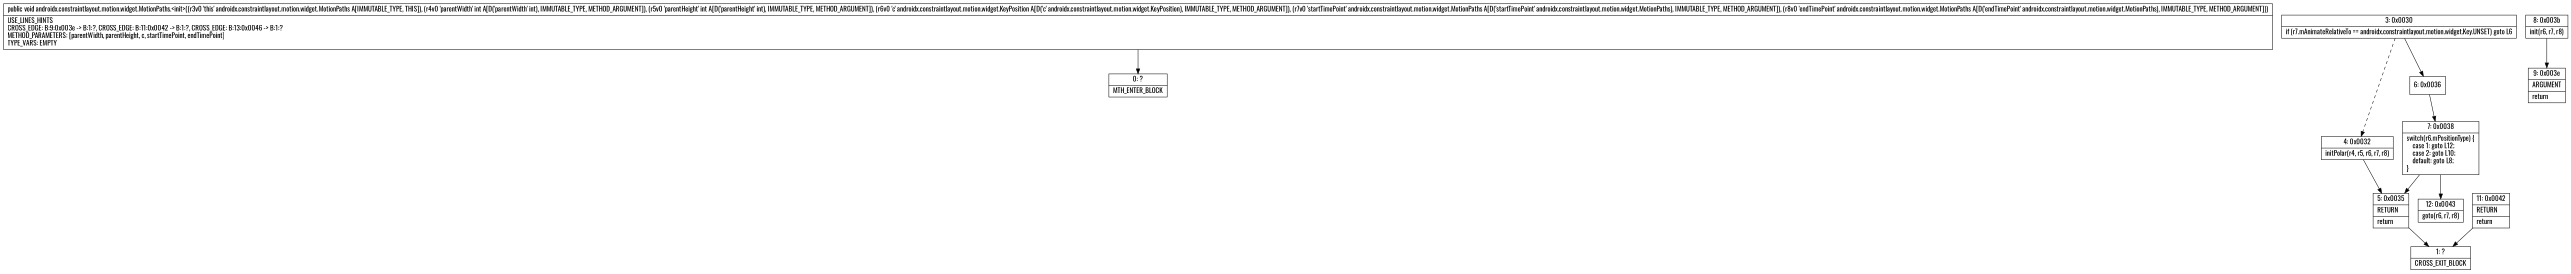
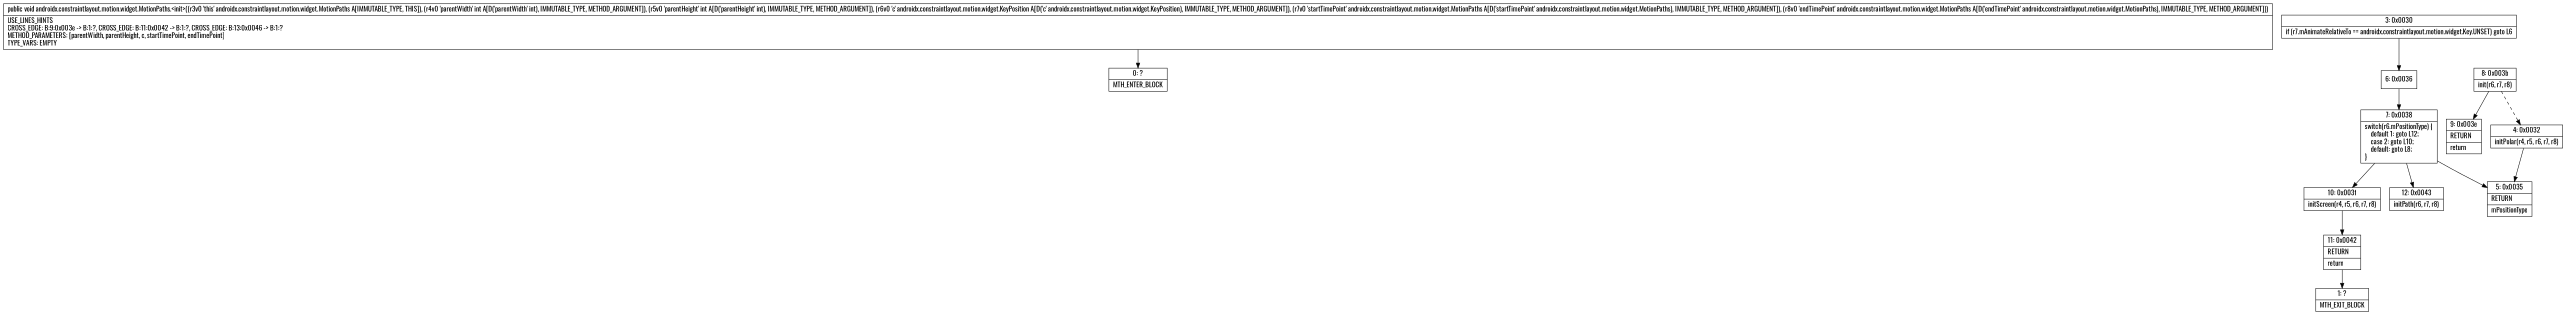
edge "3: 0x0030" -> "4: 0x0032": now "8: 0x003b" -> "4: 0x0032"
node "9: 0x003e": text "ARGUMENT" -> "RETURN"
node "7: 0x0038": text "case 1: goto L12;" -> "default 1: goto L12;"
node "10: 0x003f": added
node "12: 0x0043": text "goto(r6, r7, r8)" -> "initPath(r6, r7, r8)"
node "5: 0x0035": text "return" -> "mPositionType"
edge "5: 0x0035" -> "1: ?": removed
node "1: ?": text "CROSS_EXIT_BLOCK" -> "MTH_EXIT_BLOCK"
